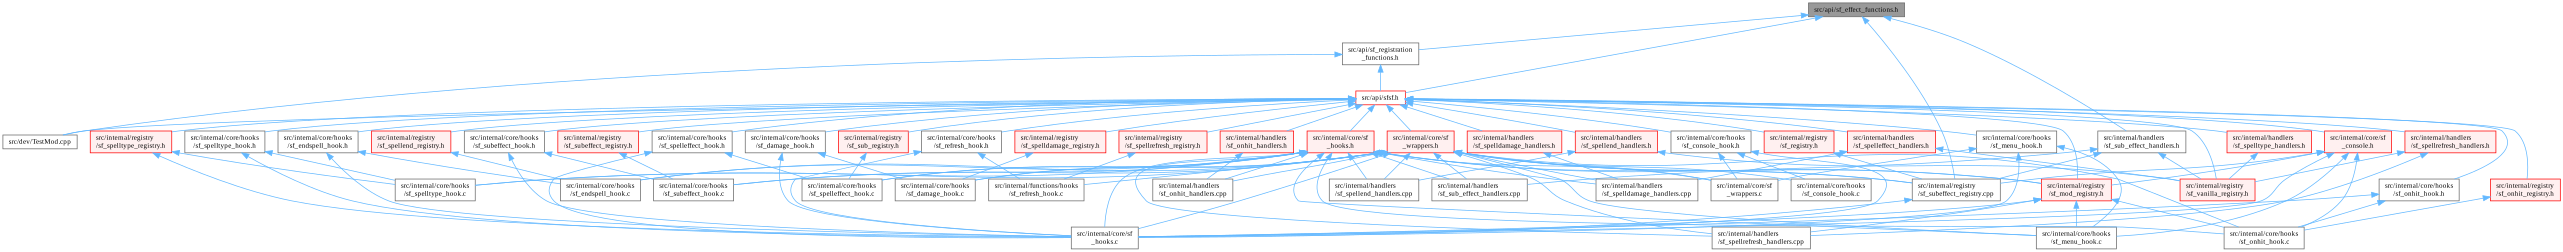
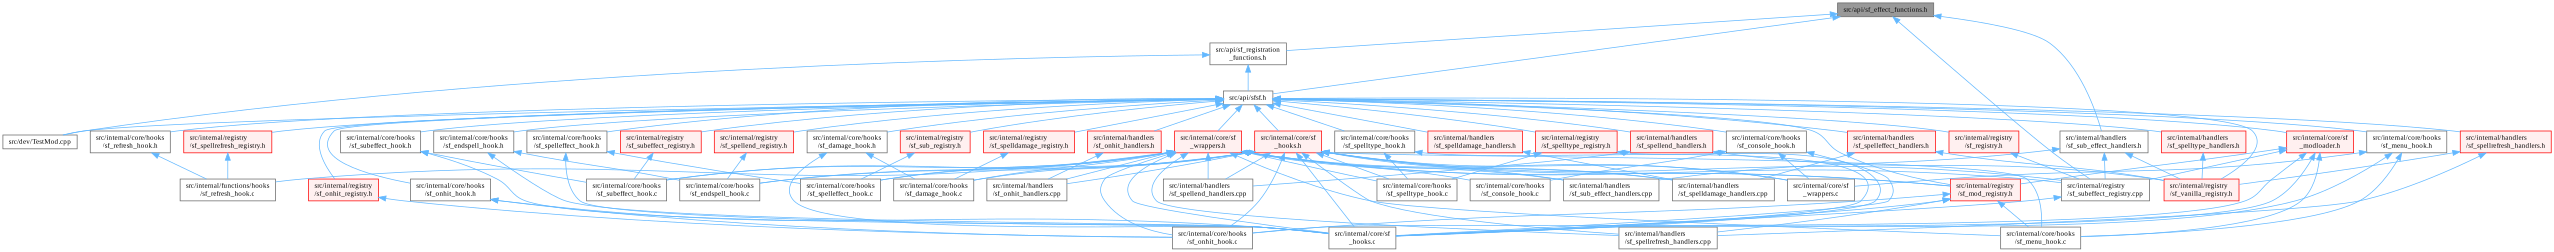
node "src/api/sfsf.h": color red -> grey40
node "src/internal/core/sf _console.h": label "src/internal/core/sf _console.h" -> "src/internal/core/sf _modloader.h"
edge "src/internal/core/sf _hooks.c" -> "src/internal/core/hooks /sf_refresh_hook.h": removed
